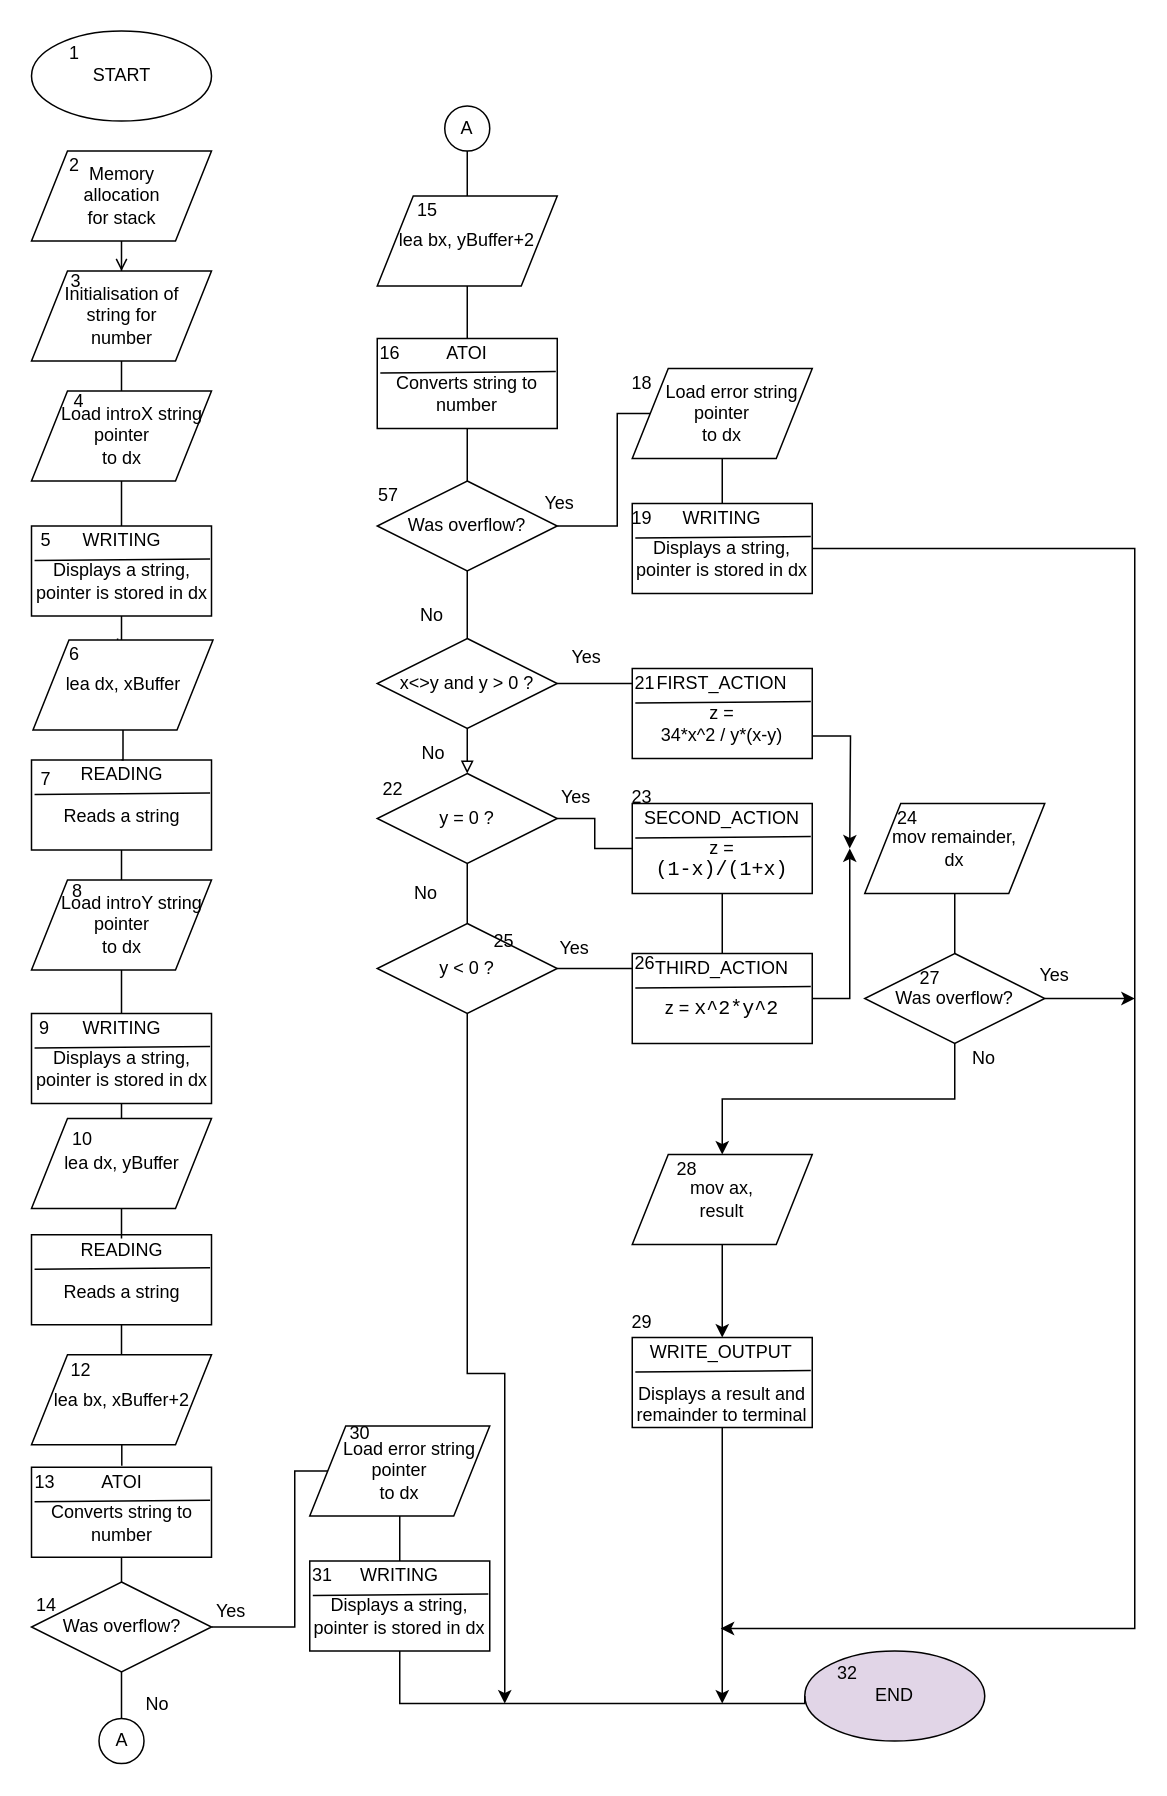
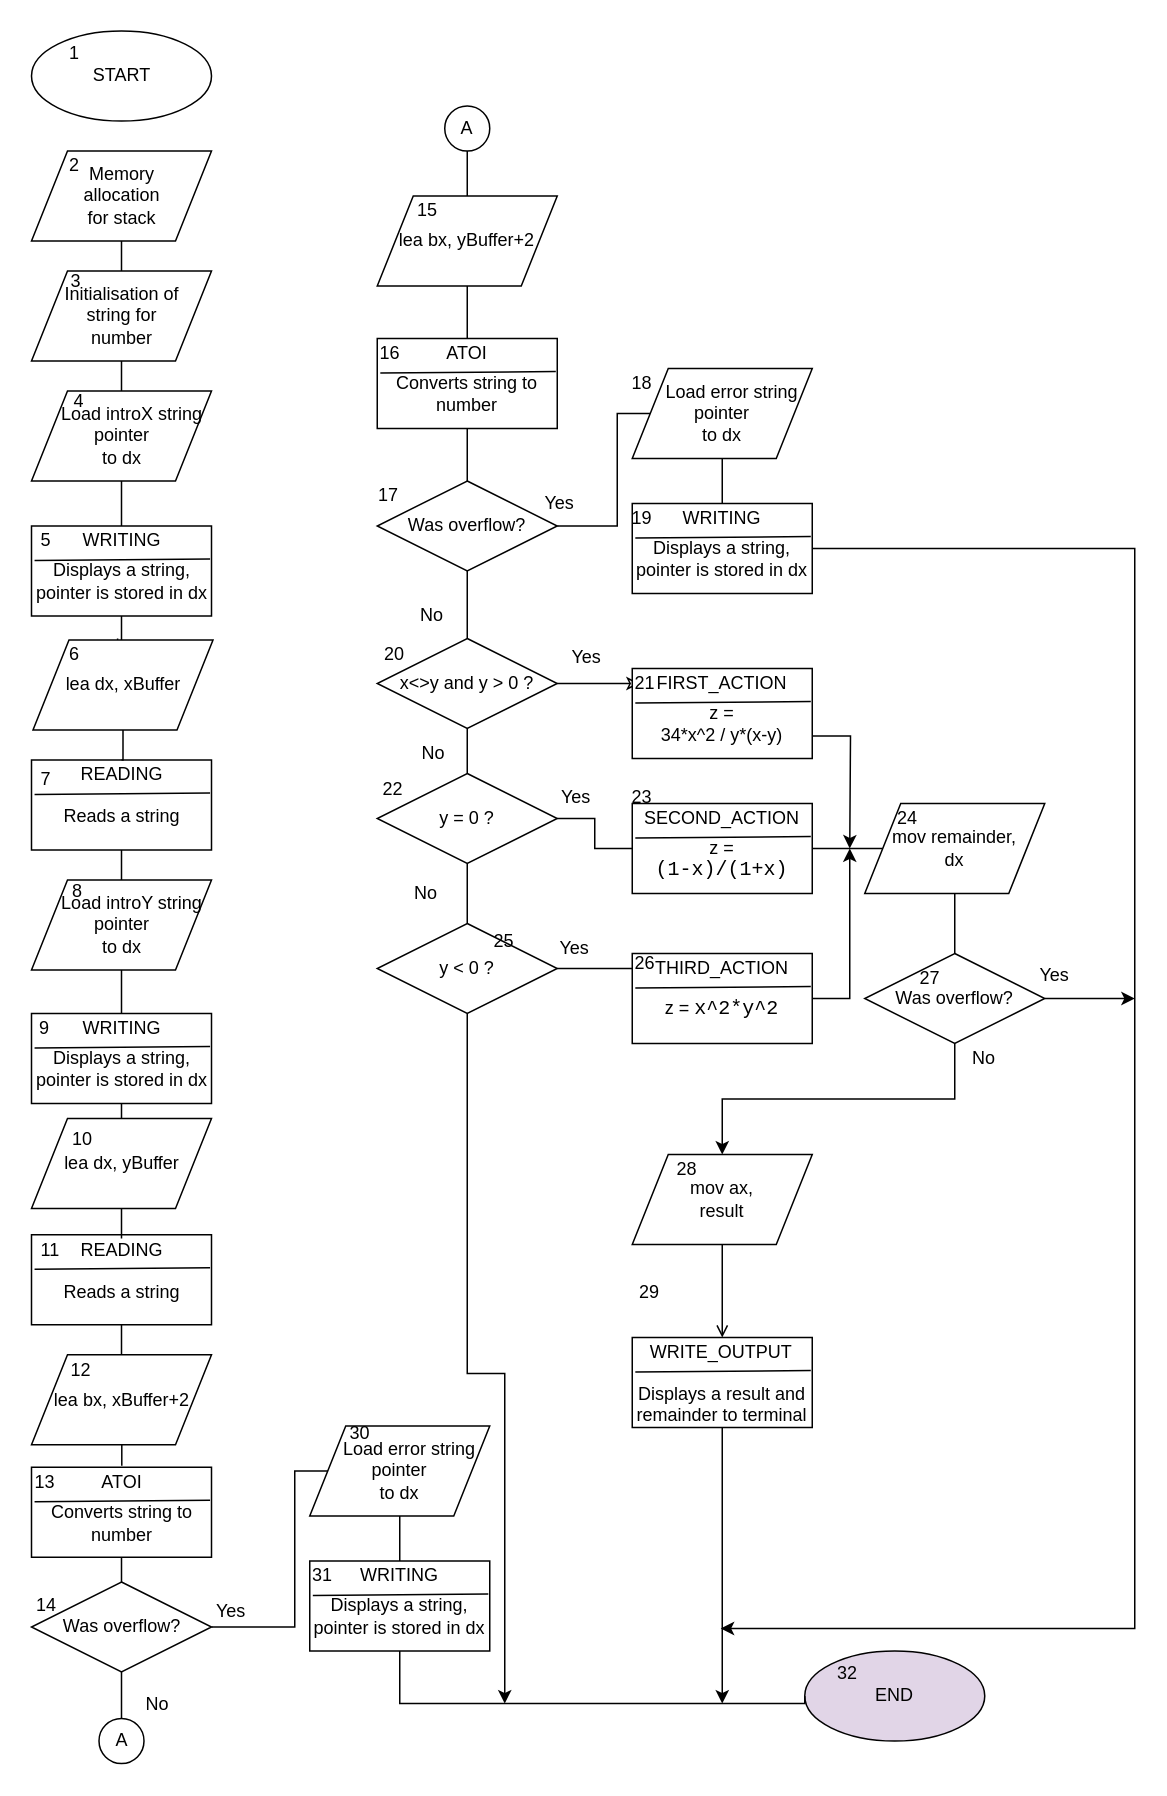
edge "Memory allocation for stack" -> "Initialisation of string for number": arrowhead open -> none
node "57": label "57" -> "17"
node "20": added
edge "x<>y and y > 0 ?" -- "FIRST_ACTION": arrowhead none -> classic
edge "x<>y and y > 0 ?" -> "y = 0 ?": arrowhead block -> none
edge "z = (1-x)/(1+x)" -- "z = x^2*y^2": now "z = (1-x)/(1+x)" -- "mov remainder, dx"
node "11": added
node "29": moved (652, 1322) -> (659, 1292)
edge "mov ax, result" -> "Displays a result and remainder to terminal": arrowhead classic -> open
